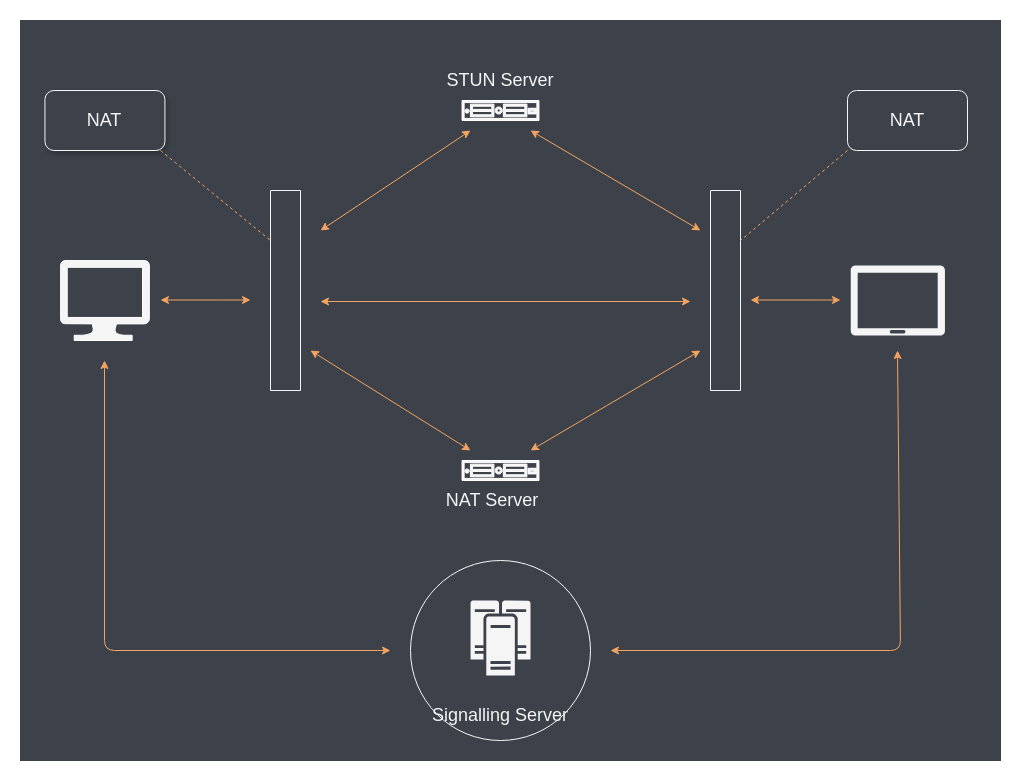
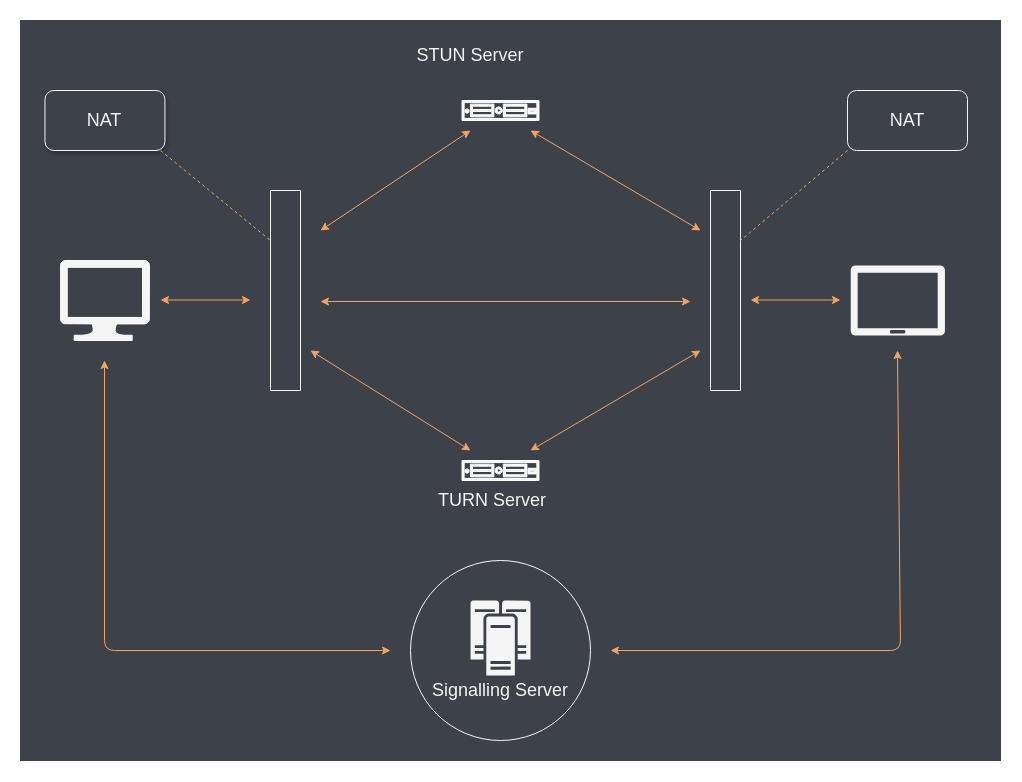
node "STUN Server": moved (501, 81) -> (471, 56)
node "NAT Server": label "NAT Server" -> "TURN Server"
node "Signalling Server": moved (501, 716) -> (501, 691)
